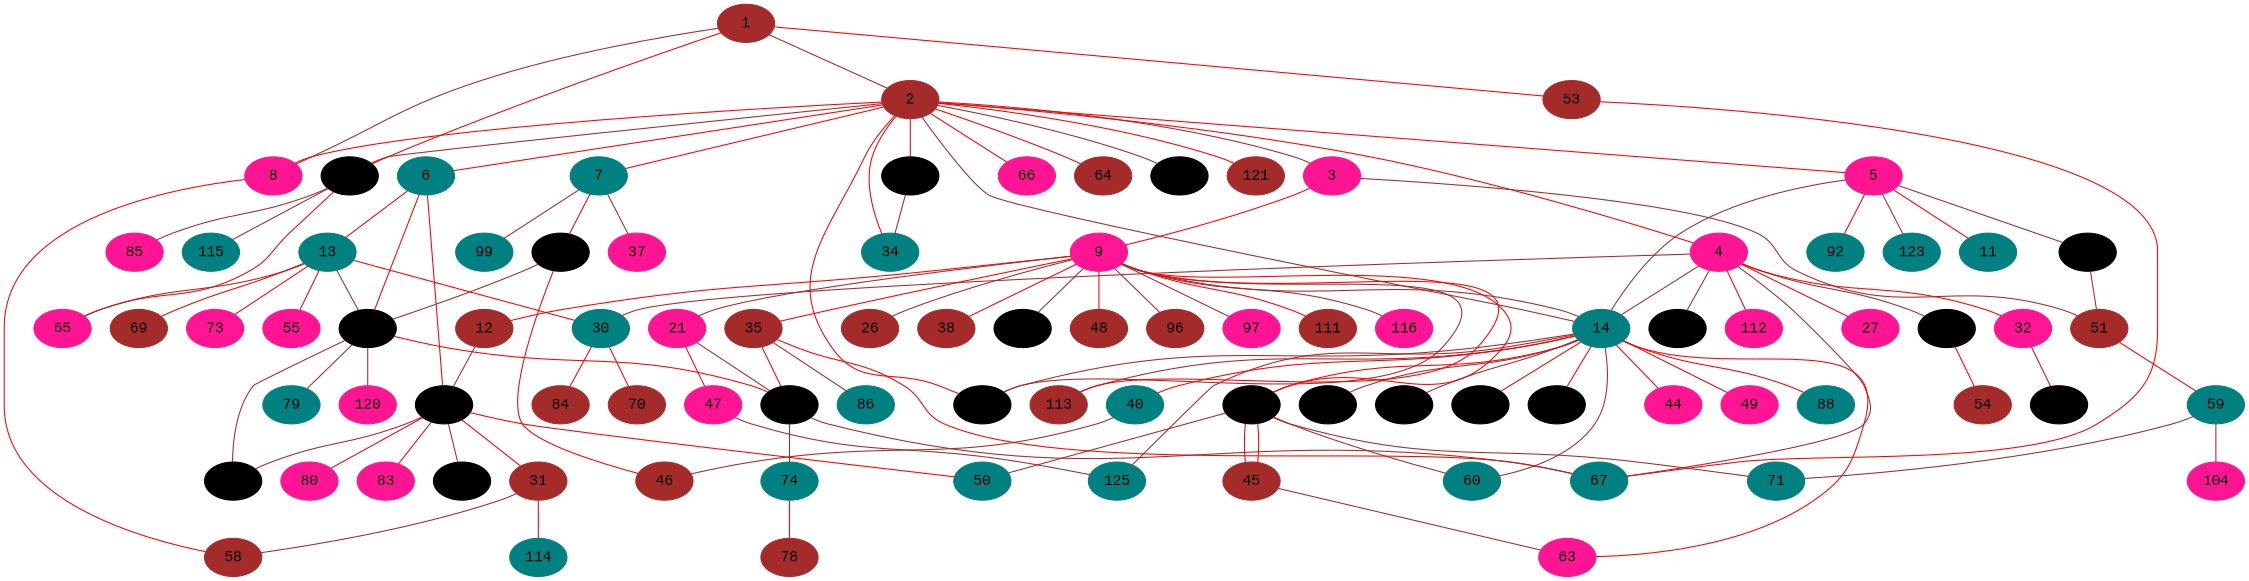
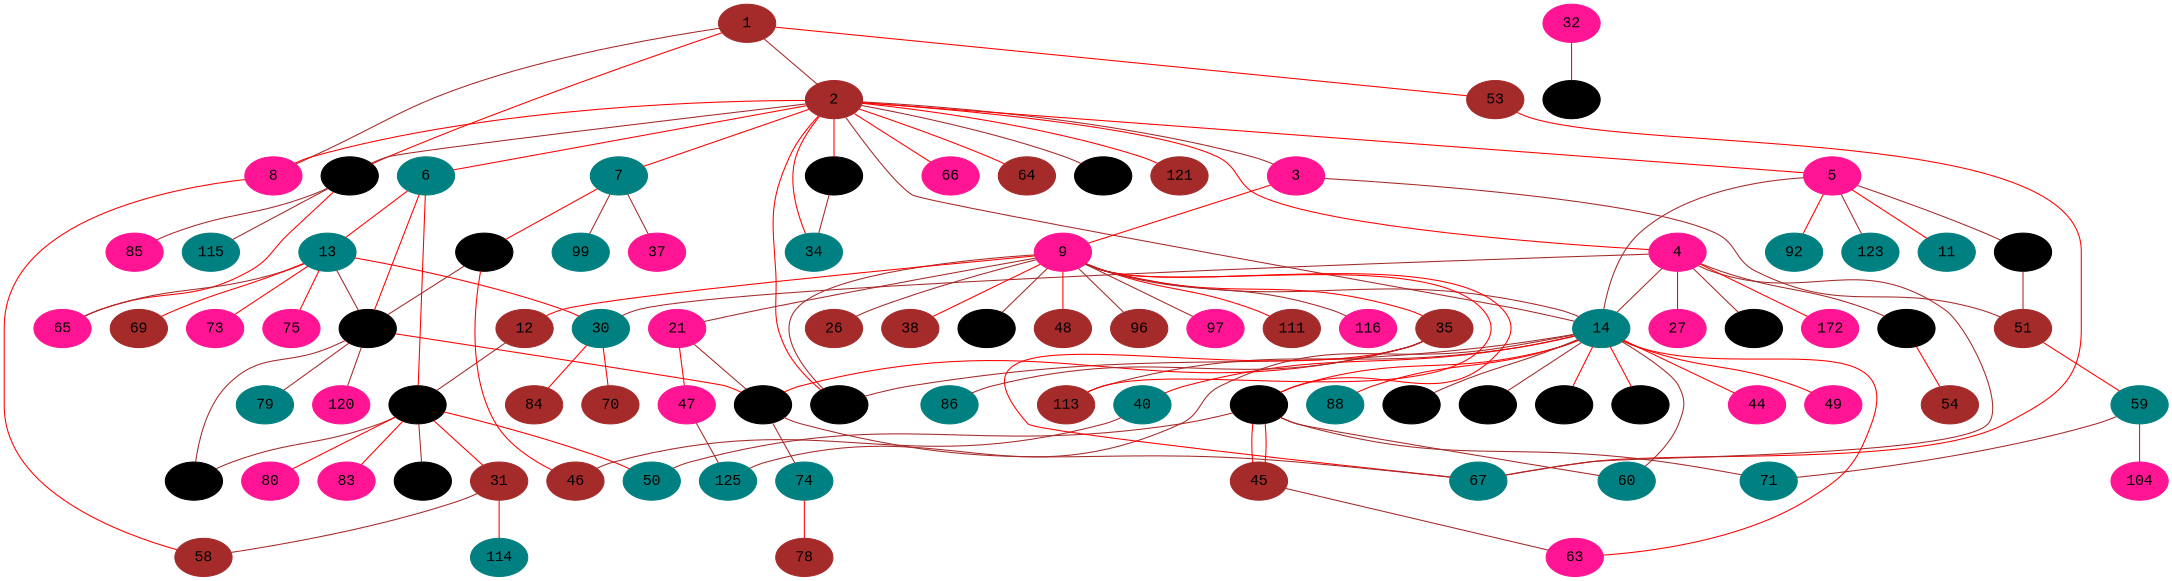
edge "4" -- "32": removed
node "55": label "55" -> "75"
node "112": label "112" -> "172"
